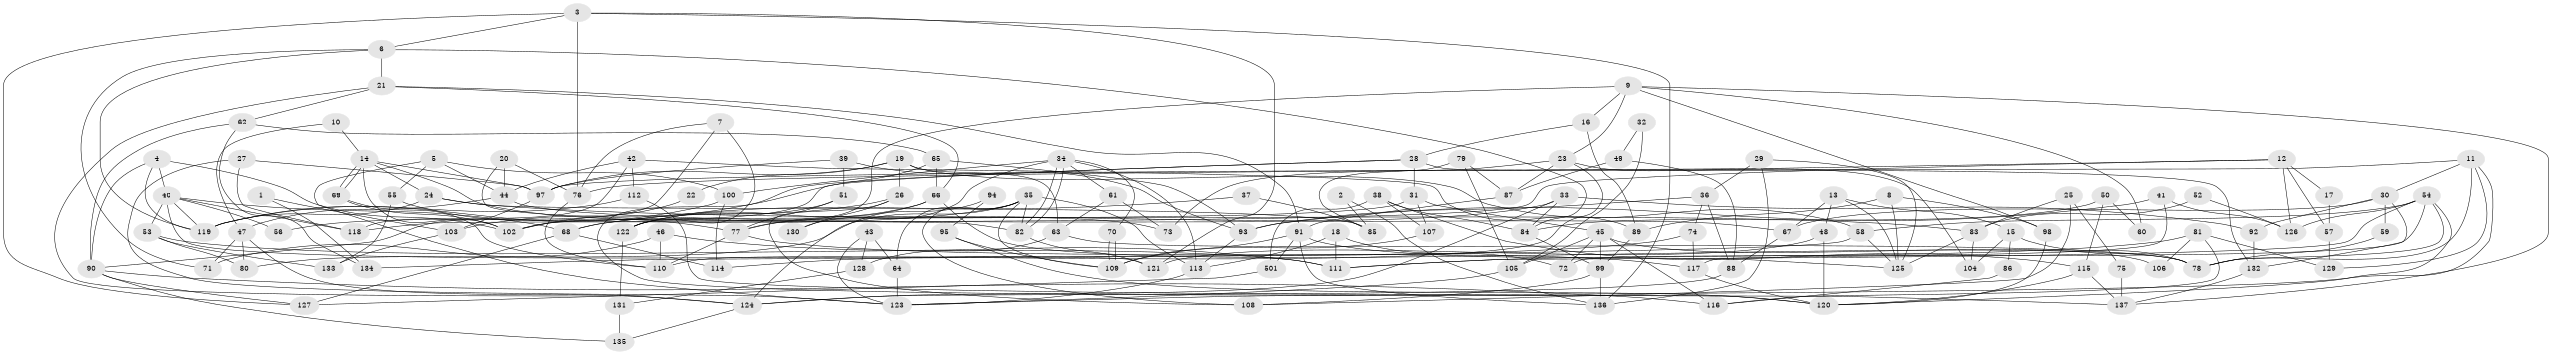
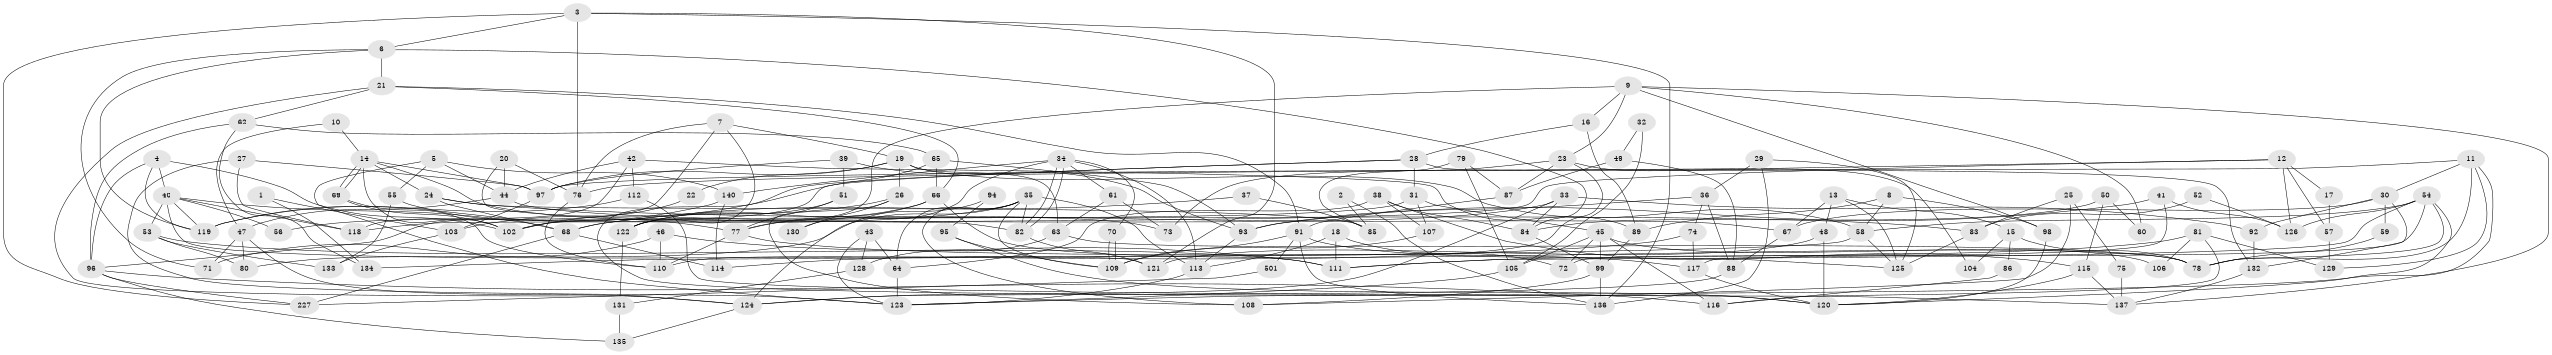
edge "7" -- "19": added
node "100": label "100" -> "140"
edge "38" -- "501": now "38" -- "64"
edge "24" -- "119": now "24" -- "68"
edge "8" -- "125": now "8" -- "58"
edge "83" -- "104": removed
node "90": label "90" -> "96"
node "127": label "127" -> "227"
